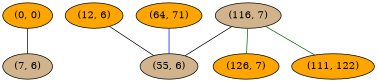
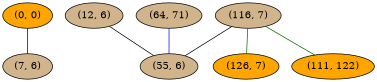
node "(12, 6)": fillcolor orange -> tan
node "(64, 71)": fillcolor orange -> tan
